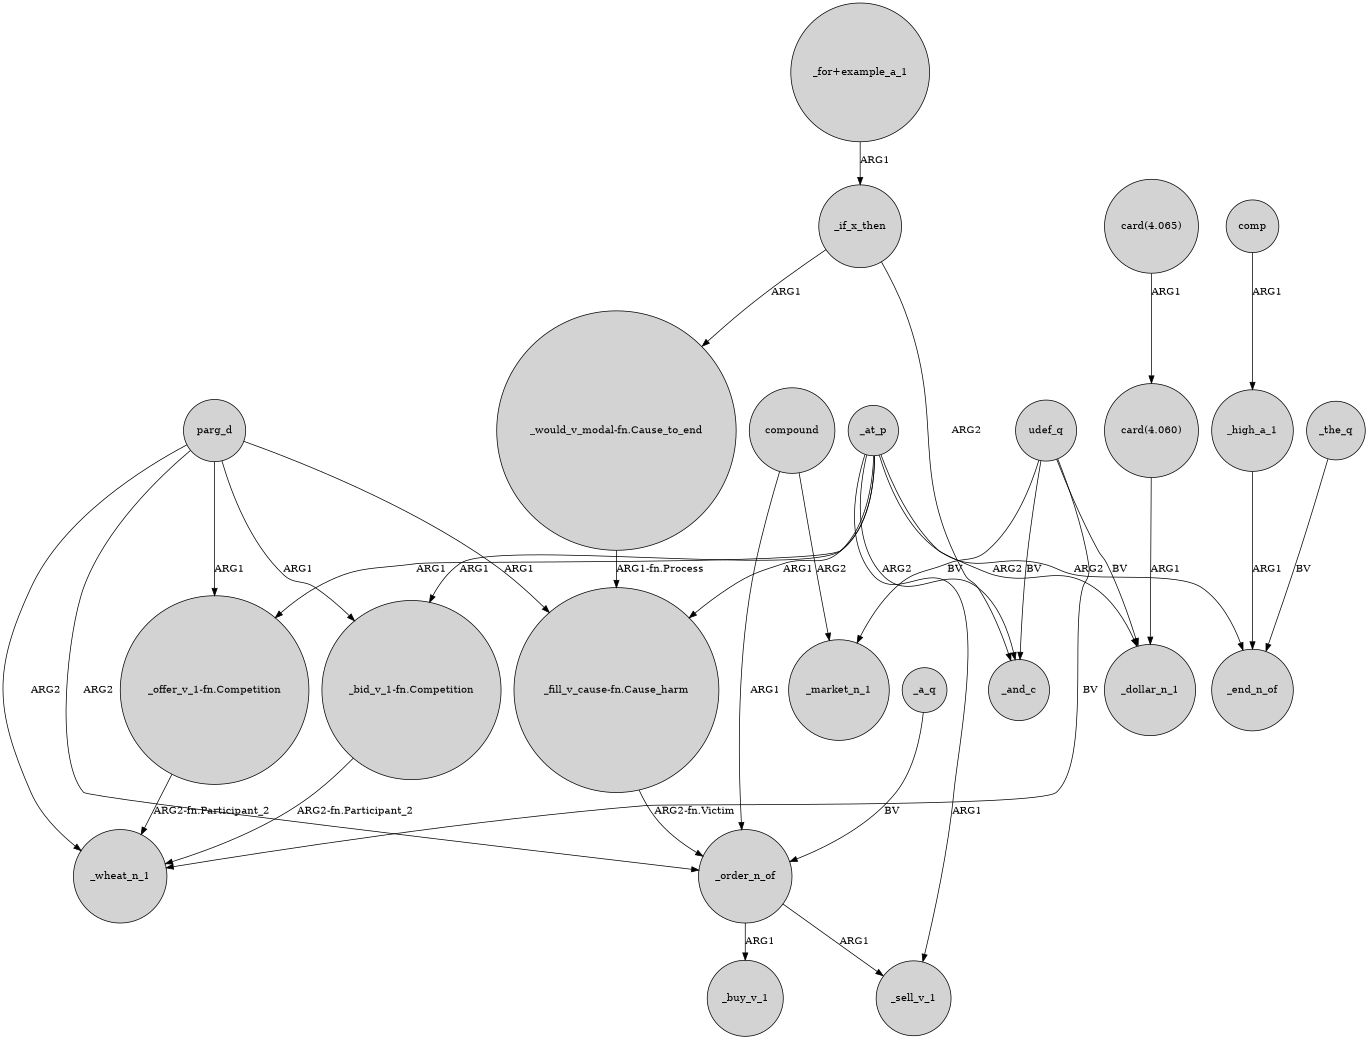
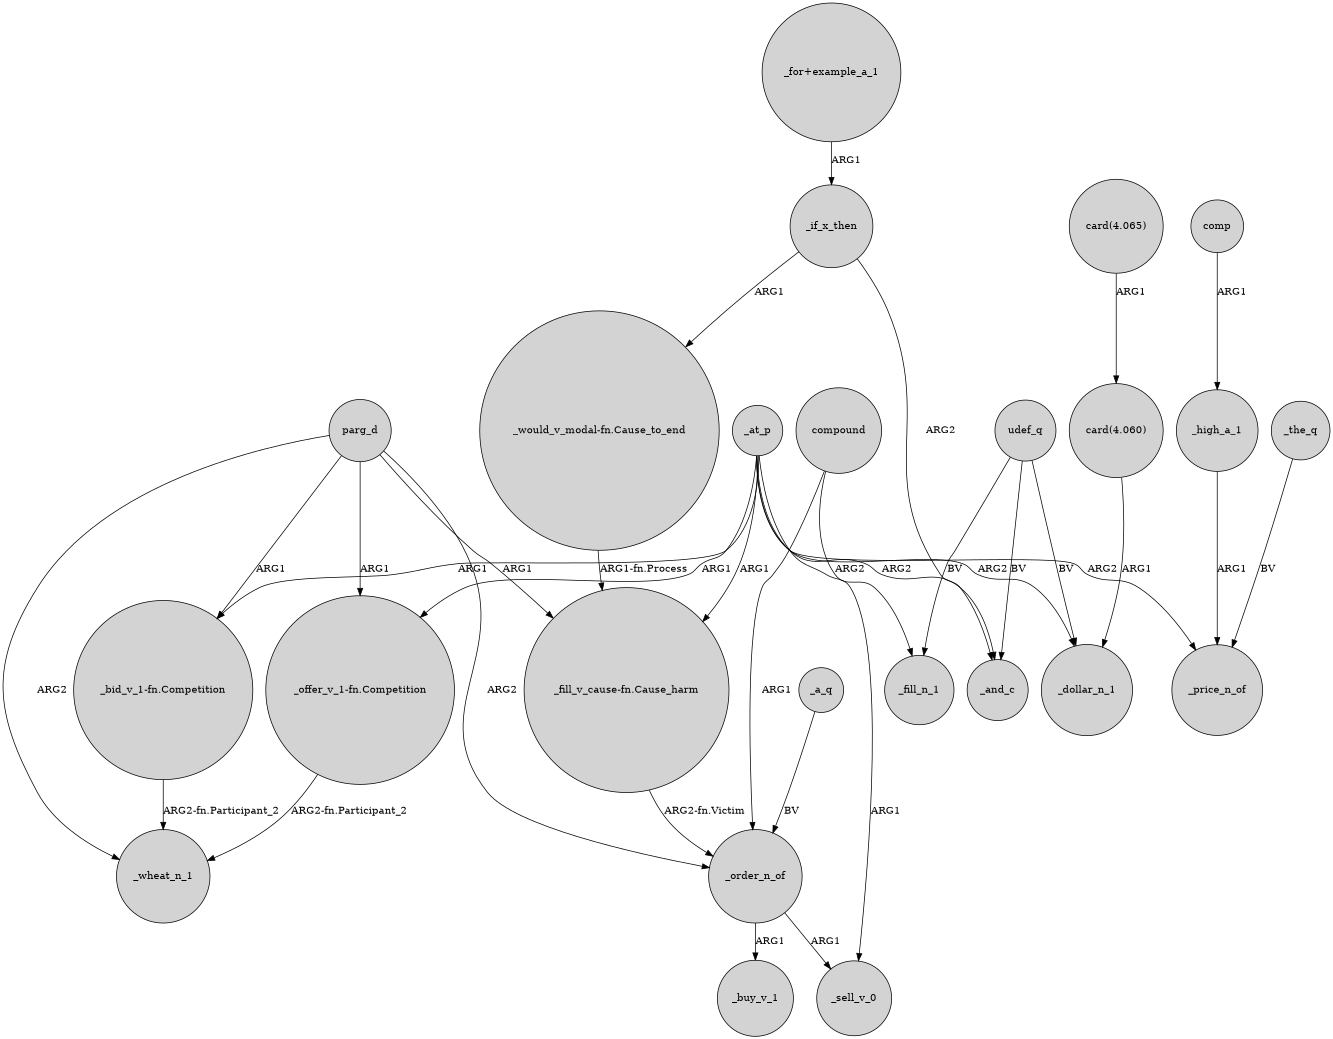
node "_market_n_1": label "_market_n_1" -> "_fill_n_1"
node "_end_n_of": label "_end_n_of" -> "_price_n_of"
edge "udef_q" -> "_wheat_n_1": removed, label "BV"
node "_sell_v_1": label "_sell_v_1" -> "_sell_v_0"
